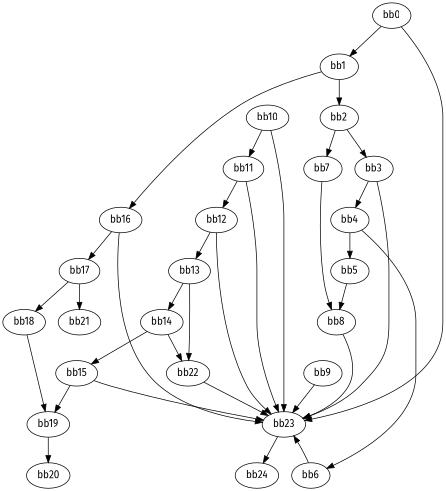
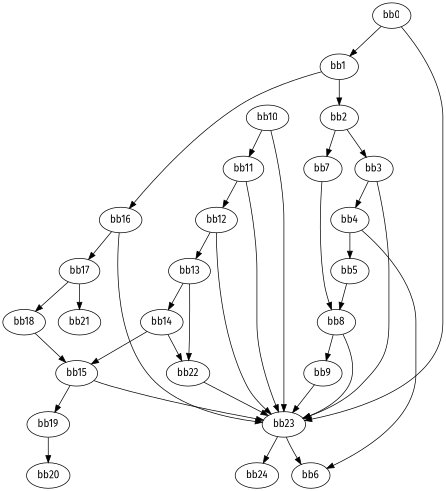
edge "bb8" -> "bb9": added
edge "bb18" -> "bb19": now "bb18" -> "bb15"
edge "bb6" -> "bb23": reversed
